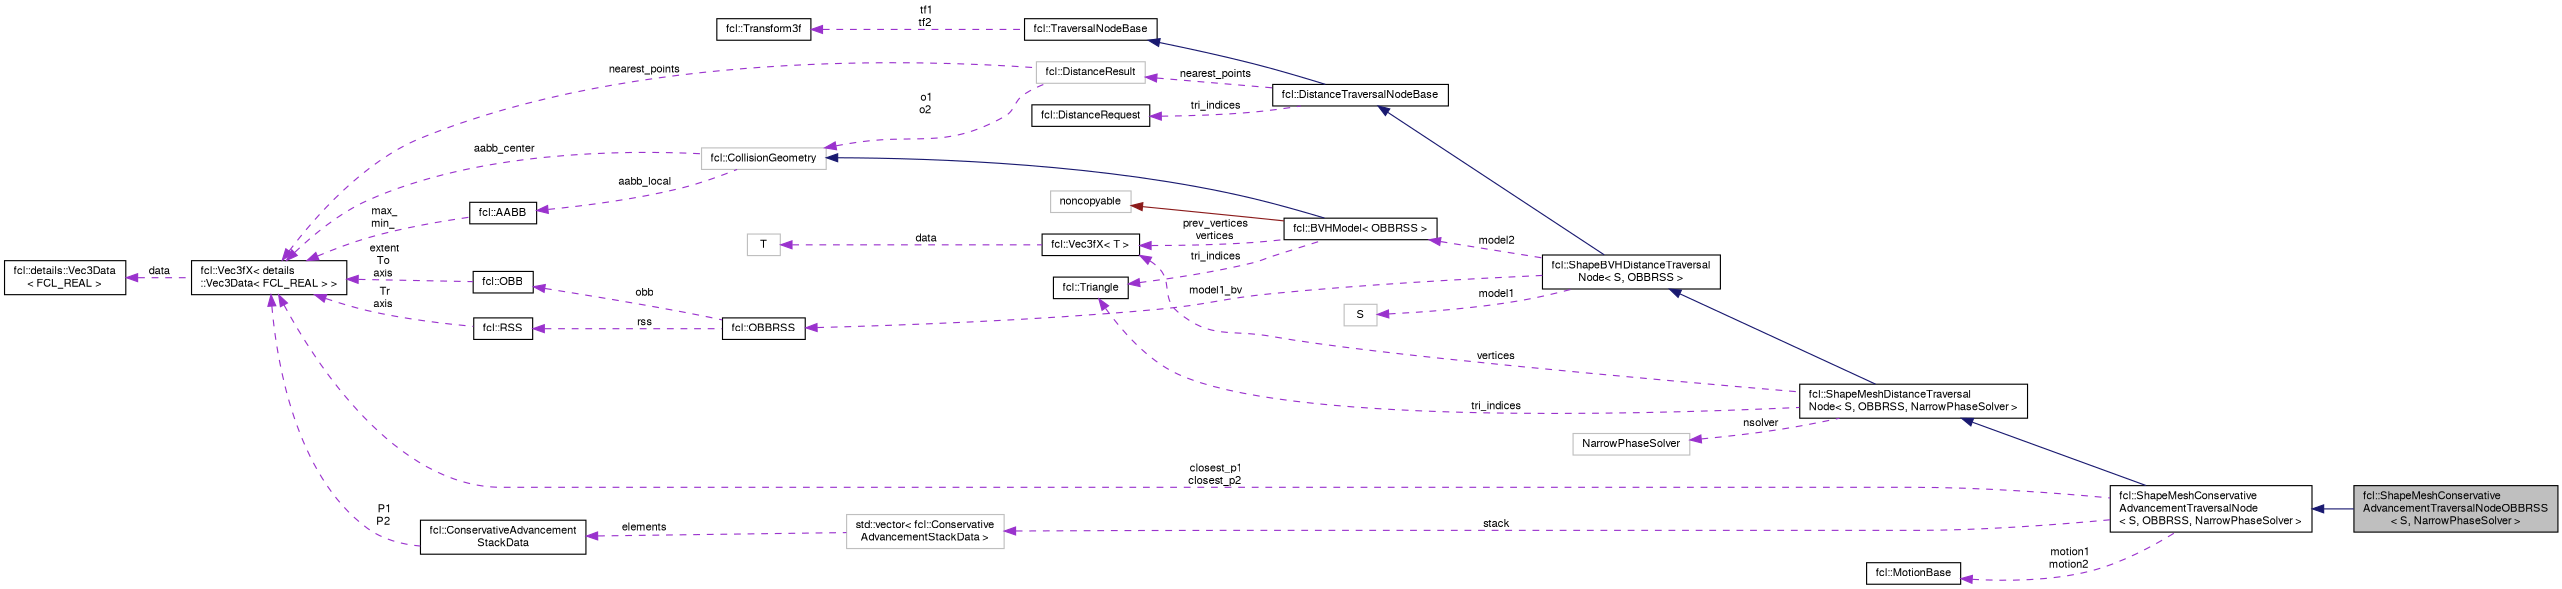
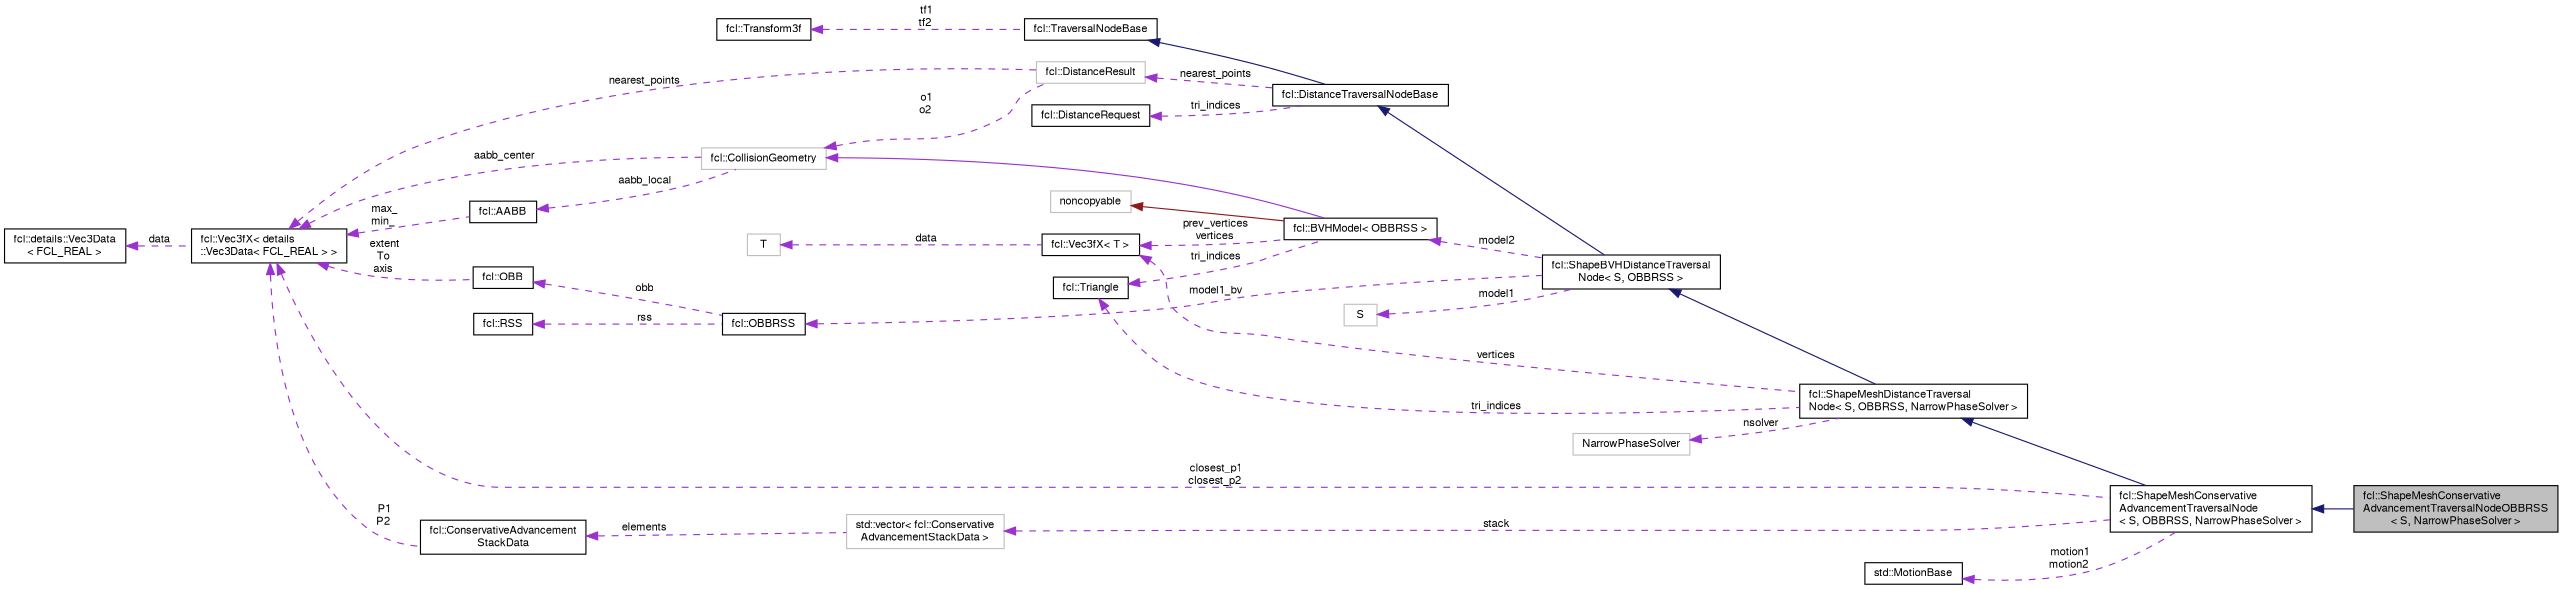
edge "fcl::BVHModel< OBBRSS >" -> "fcl::CollisionGeometry": color midnightblue -> darkorchid3
edge "fcl::RSS" -> "fcl::Vec3fX< details ::Vec3Data< FCL_REAL > >": removed, label "Tr axis"
node "fcl::MotionBase": label "fcl::MotionBase" -> "std::MotionBase"
